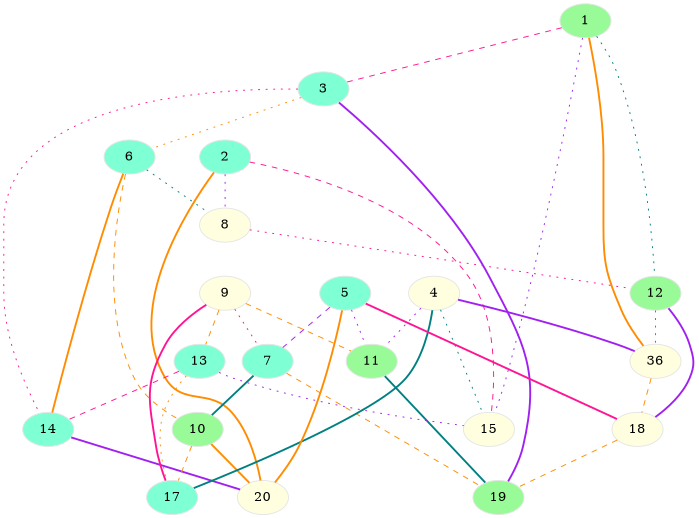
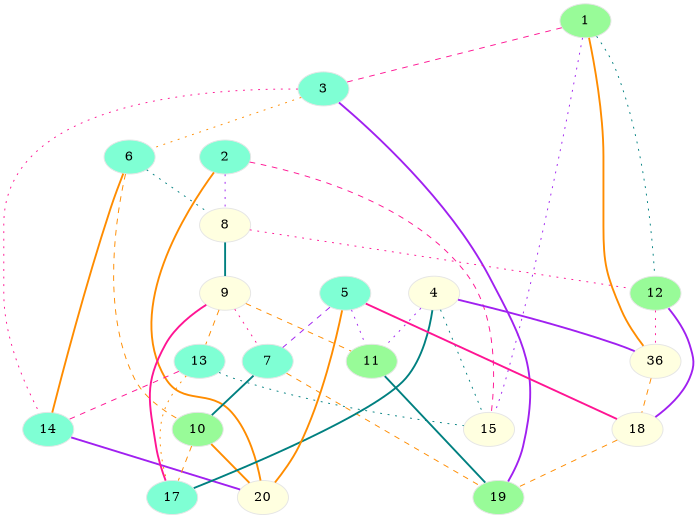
edge "8" -- "9": added
edge "13" -- "15": color purple -> teal
